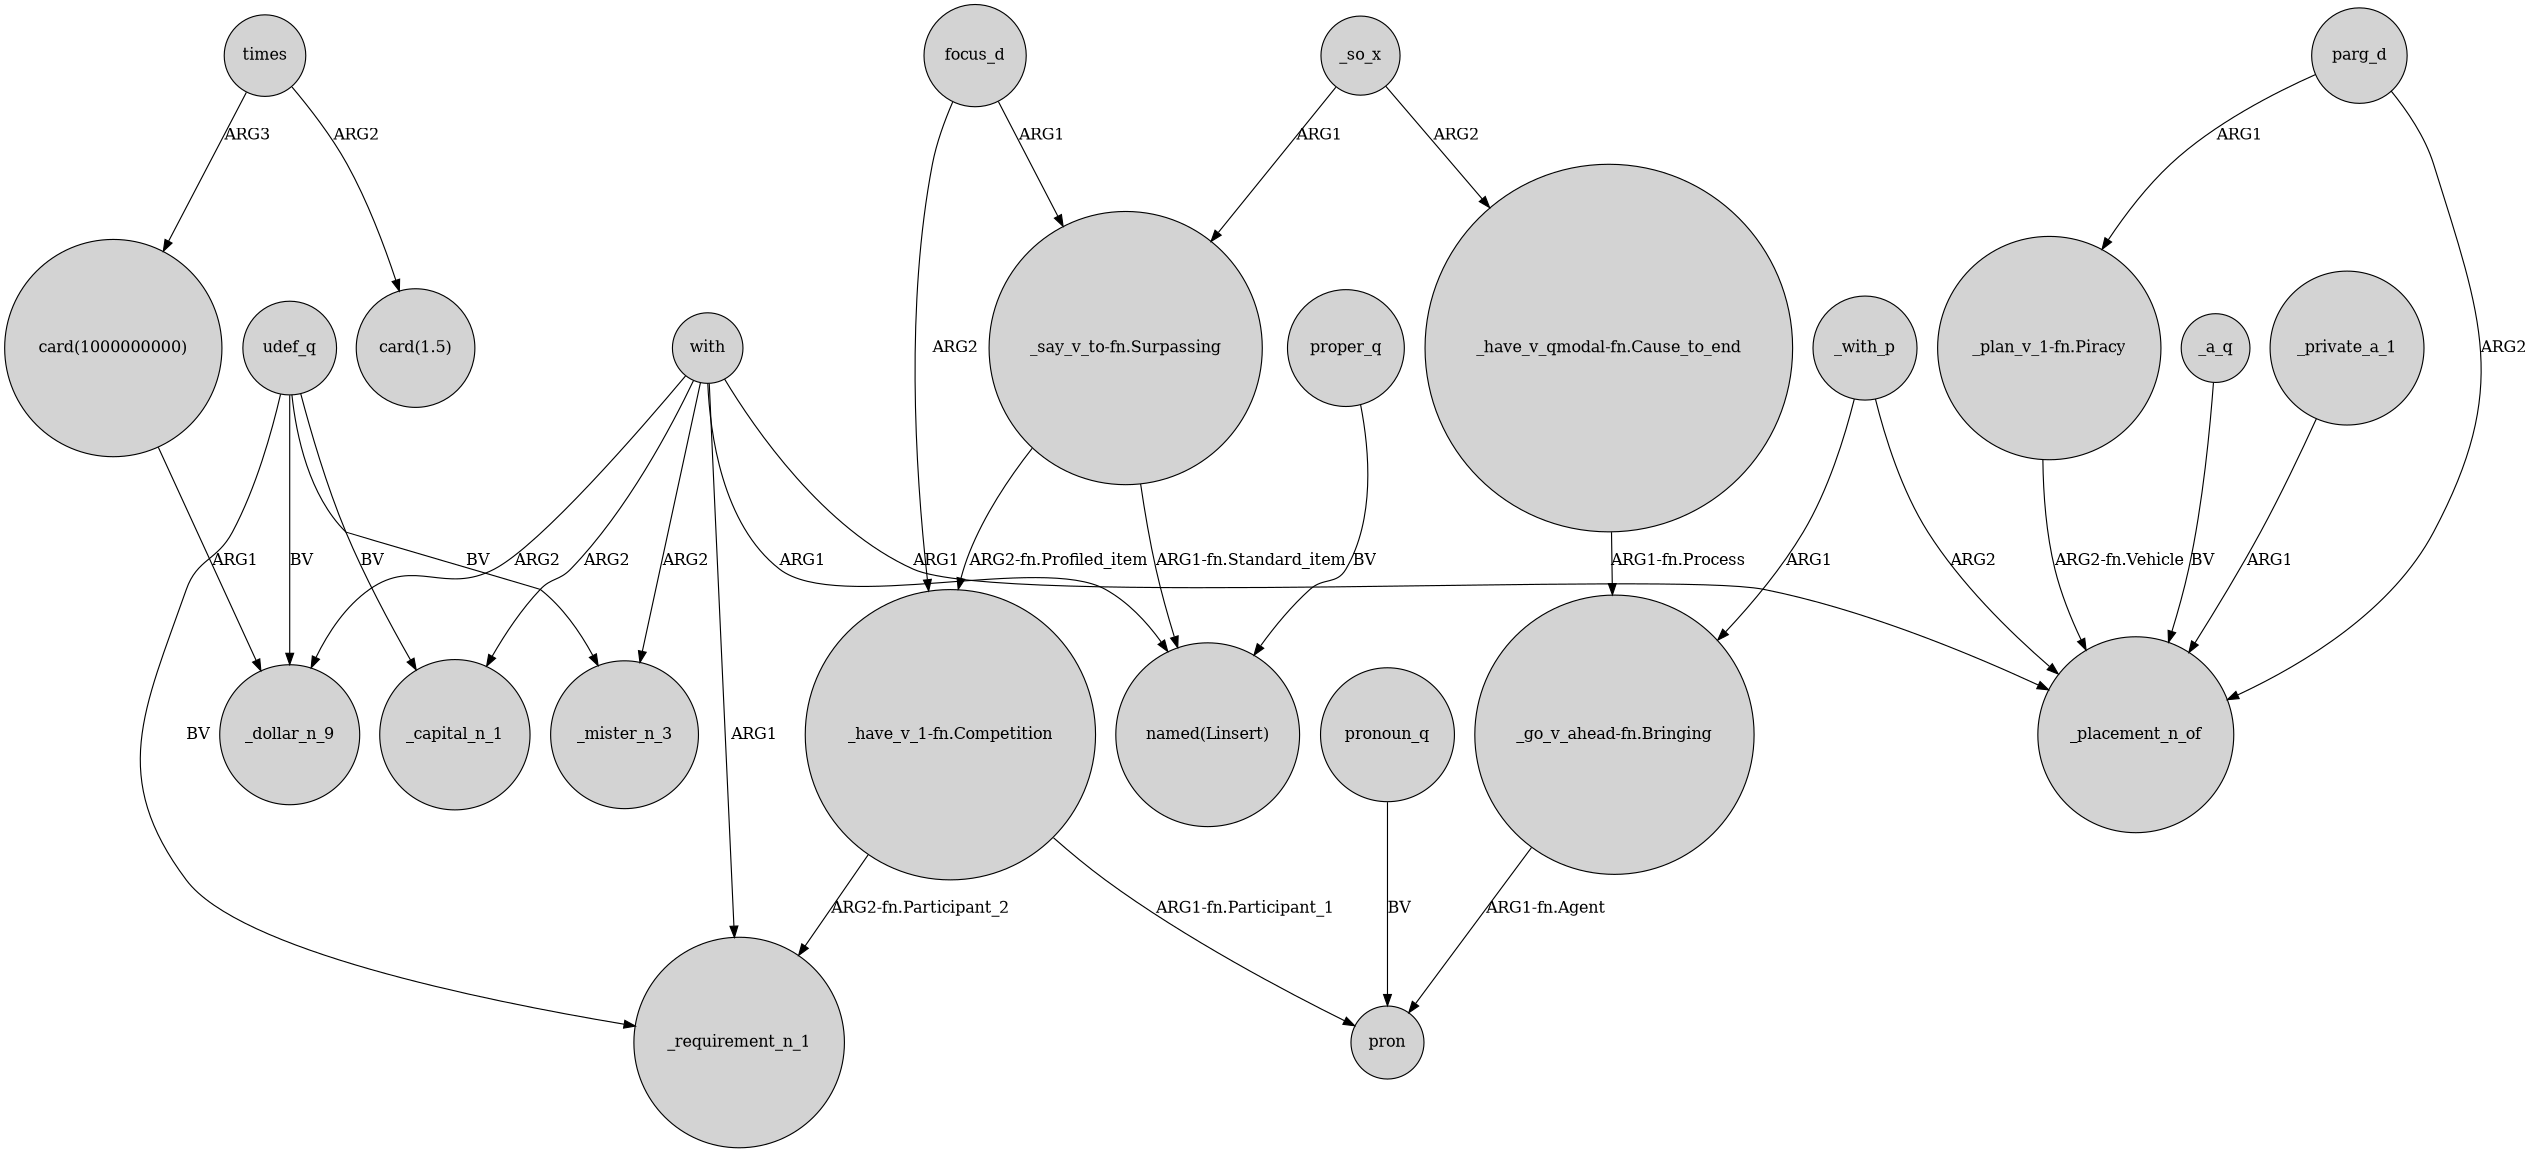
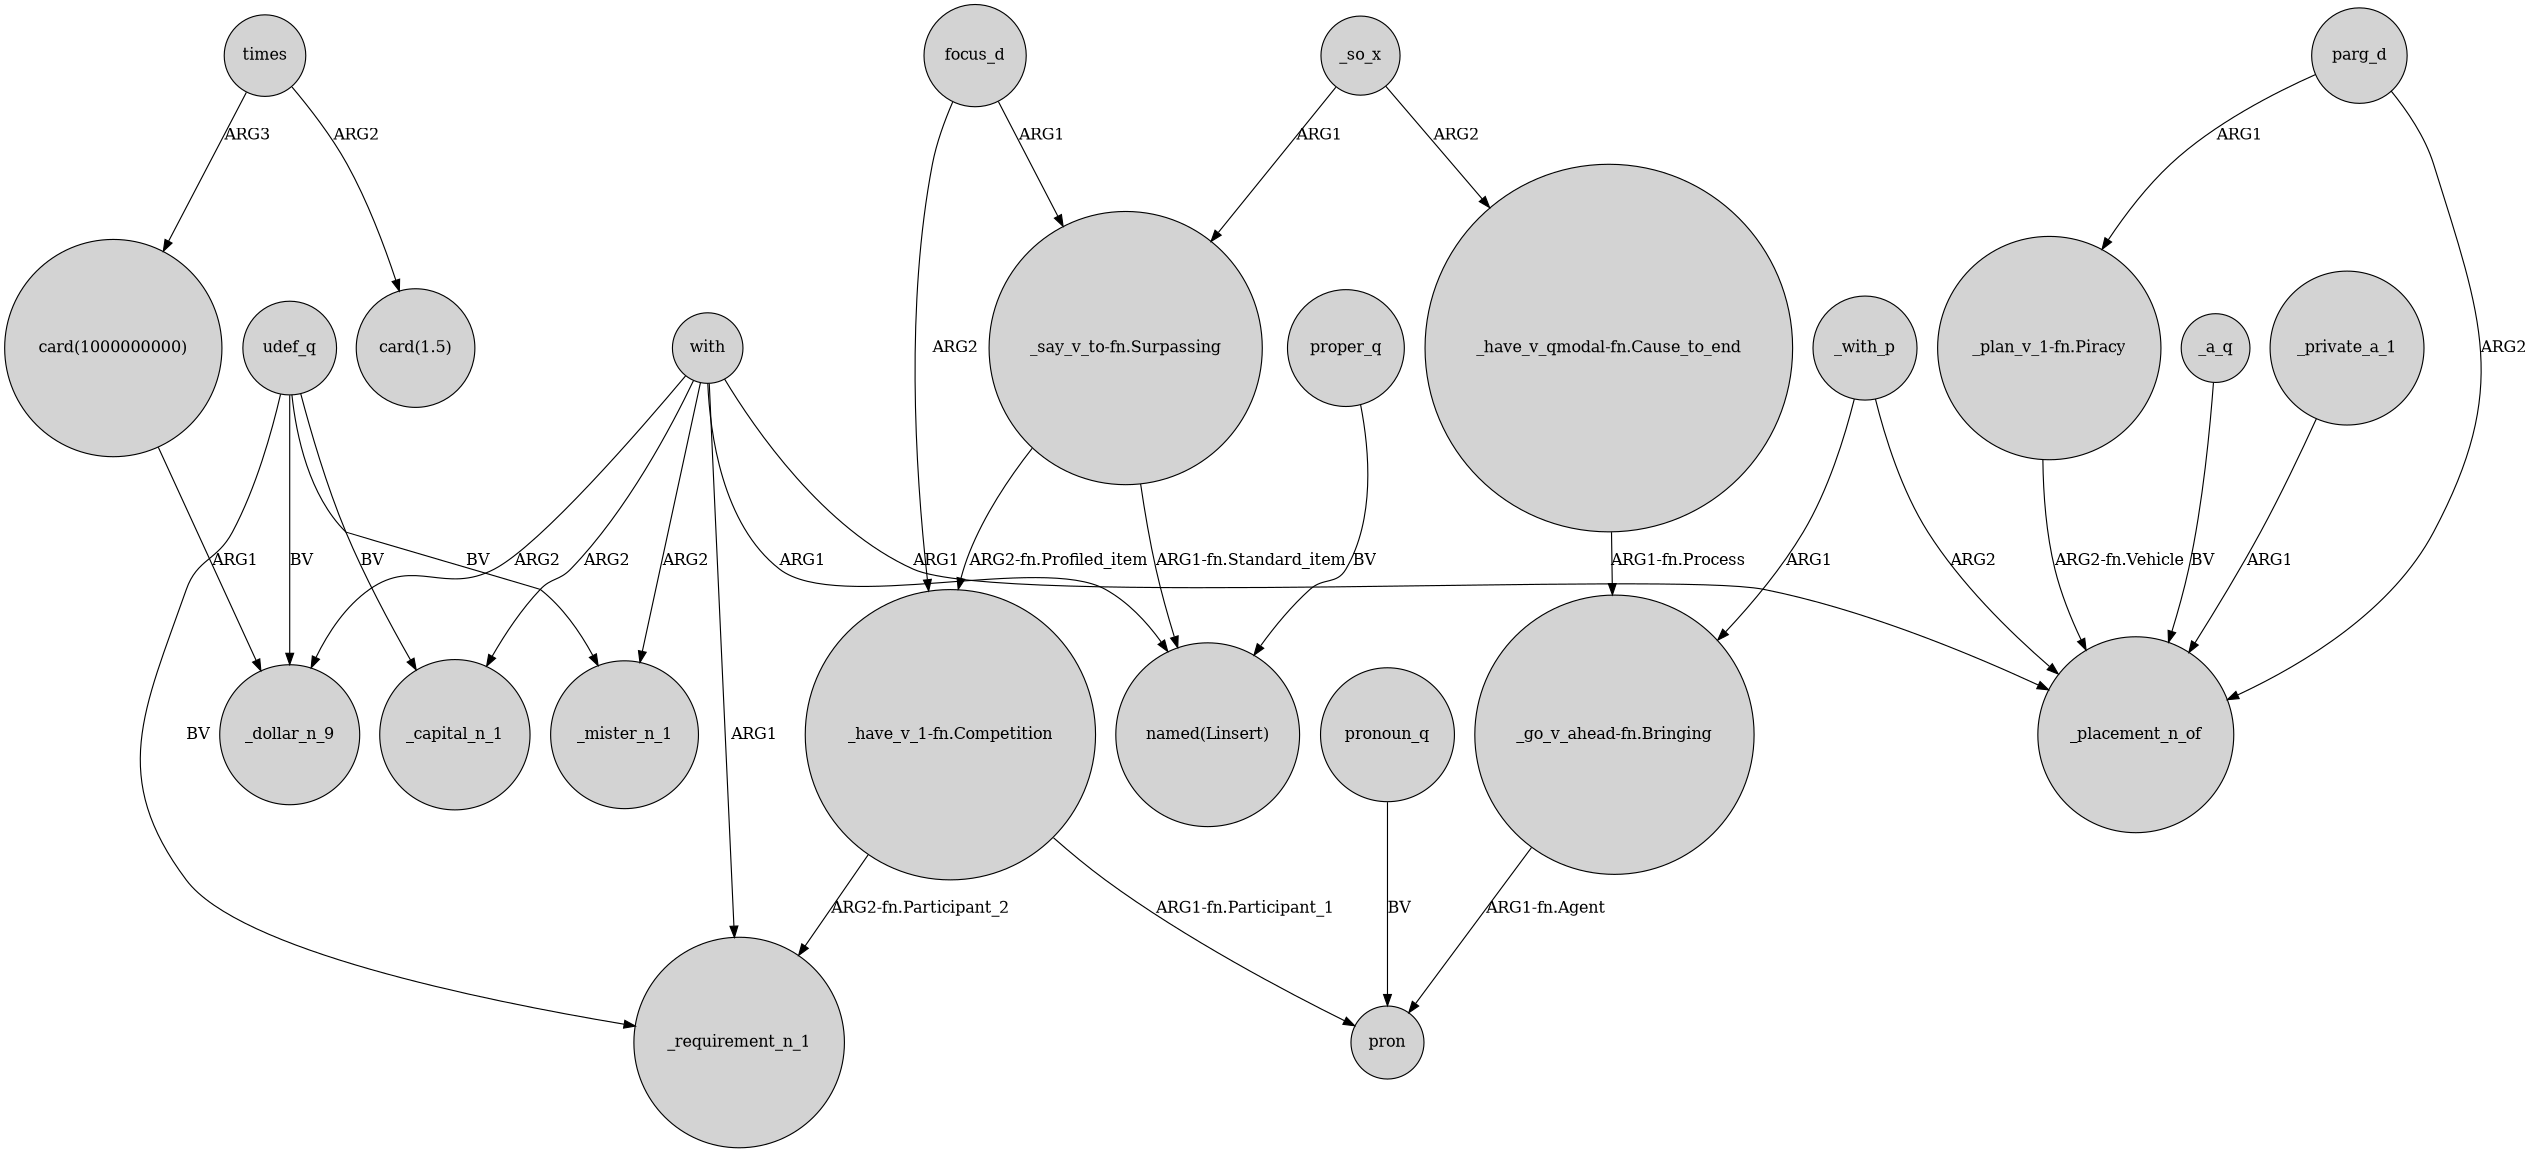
node "_mister_n_3": label "_mister_n_3" -> "_mister_n_1"
